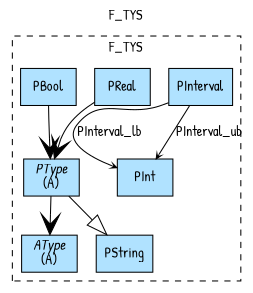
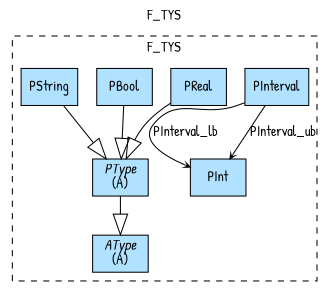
edge "PReal" -> "PType": arrowhead vee -> onormal
edge "PBool" -> "PType": arrowhead vee -> onormal
edge "PType" -> "AType": arrowhead vee -> onormal
edge "PType" -> "PString": reversed
